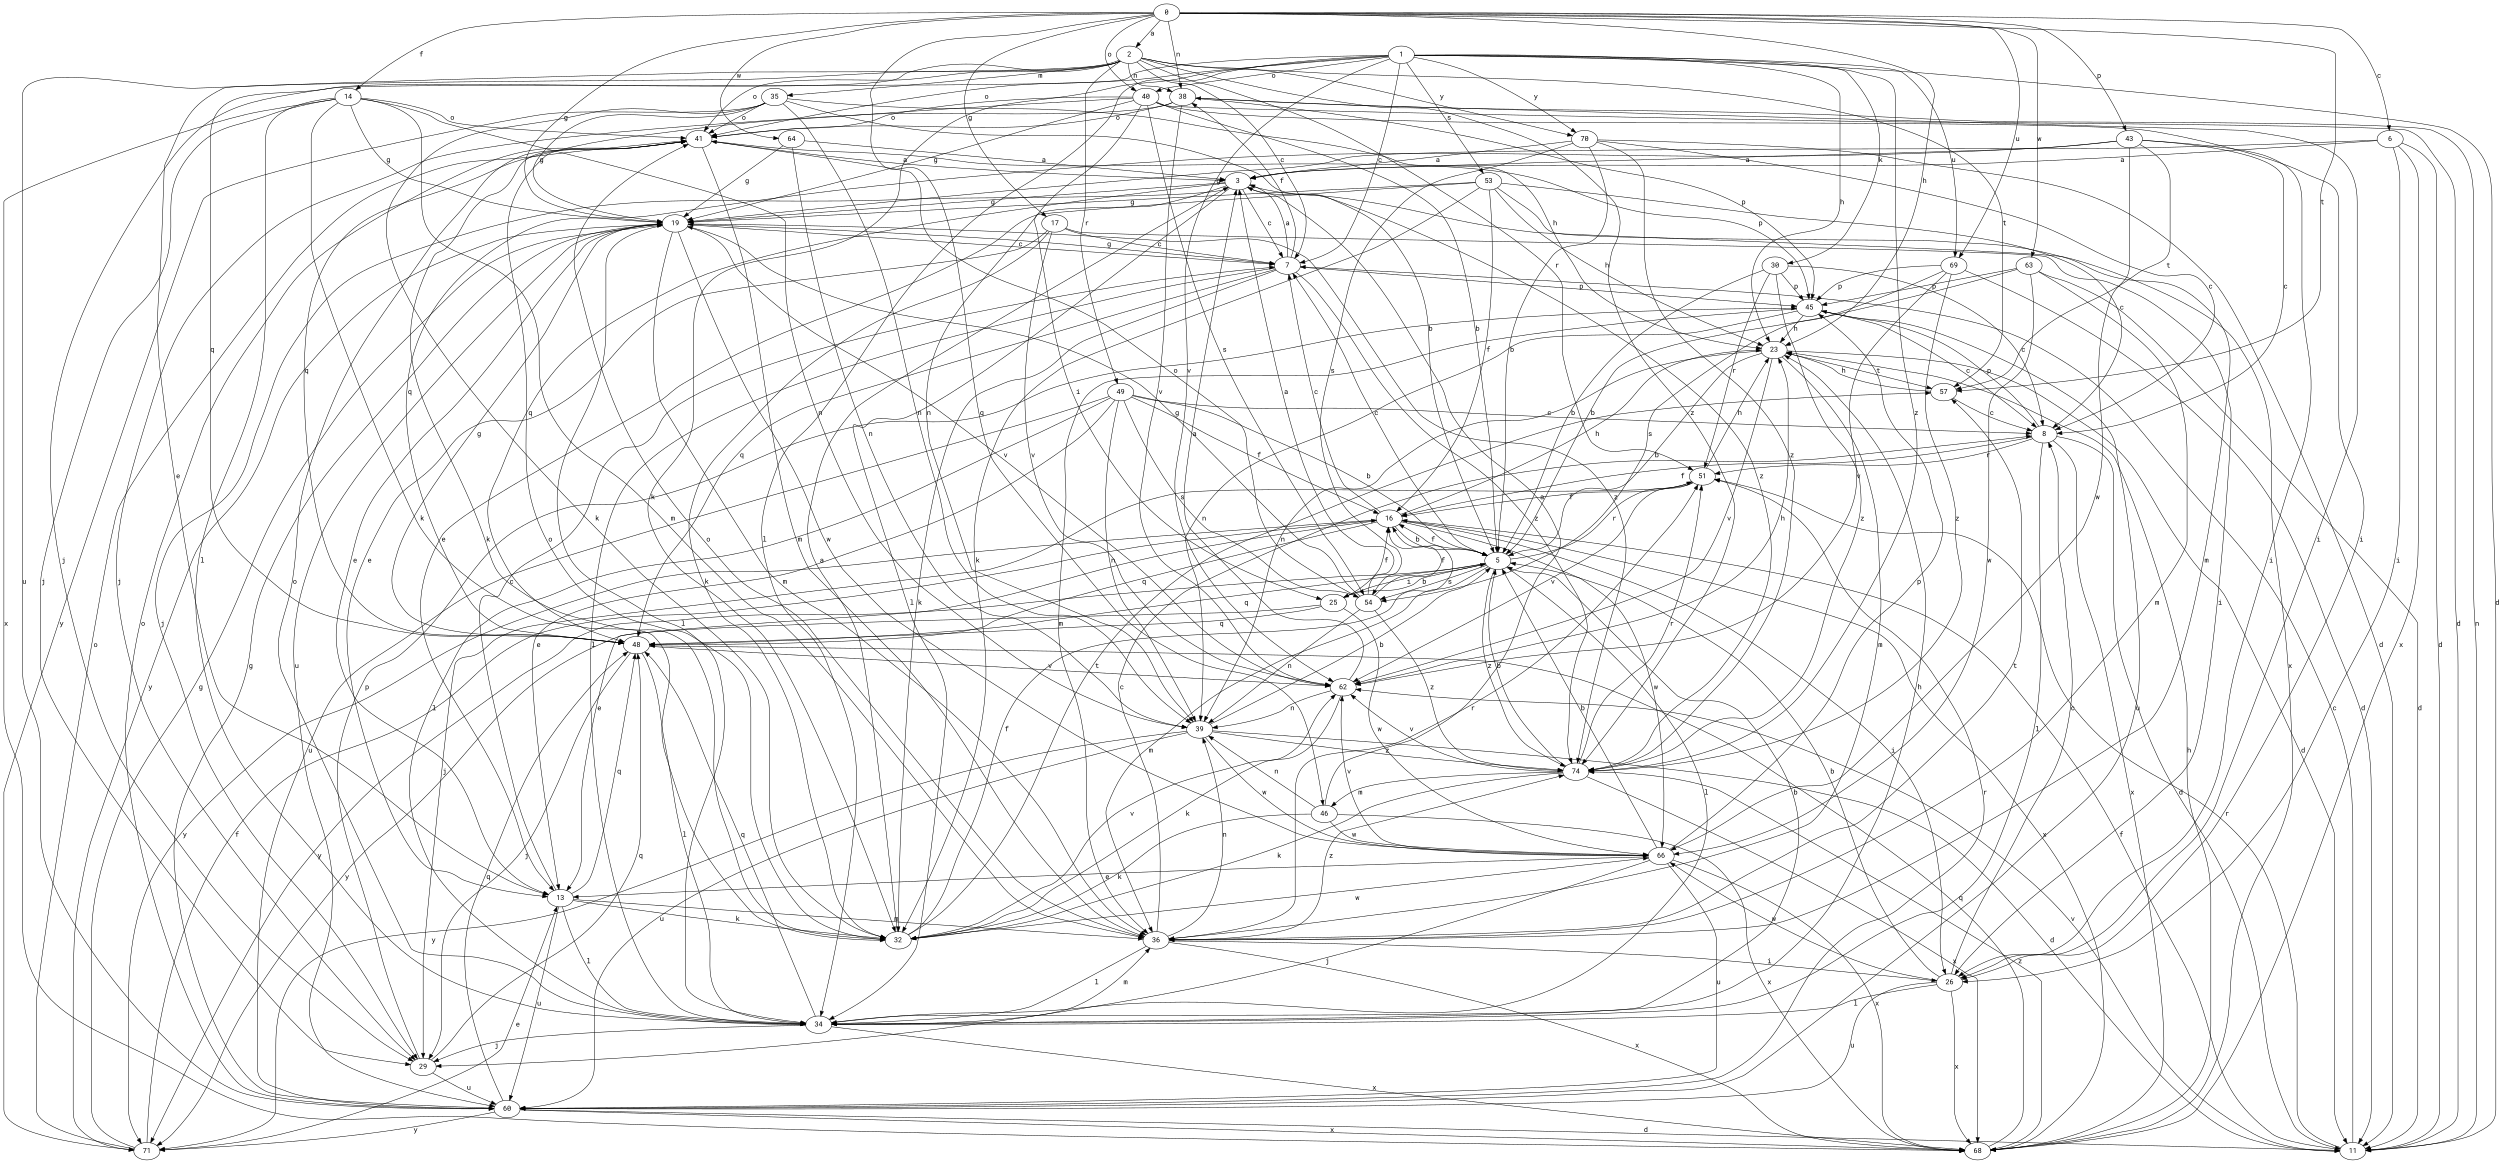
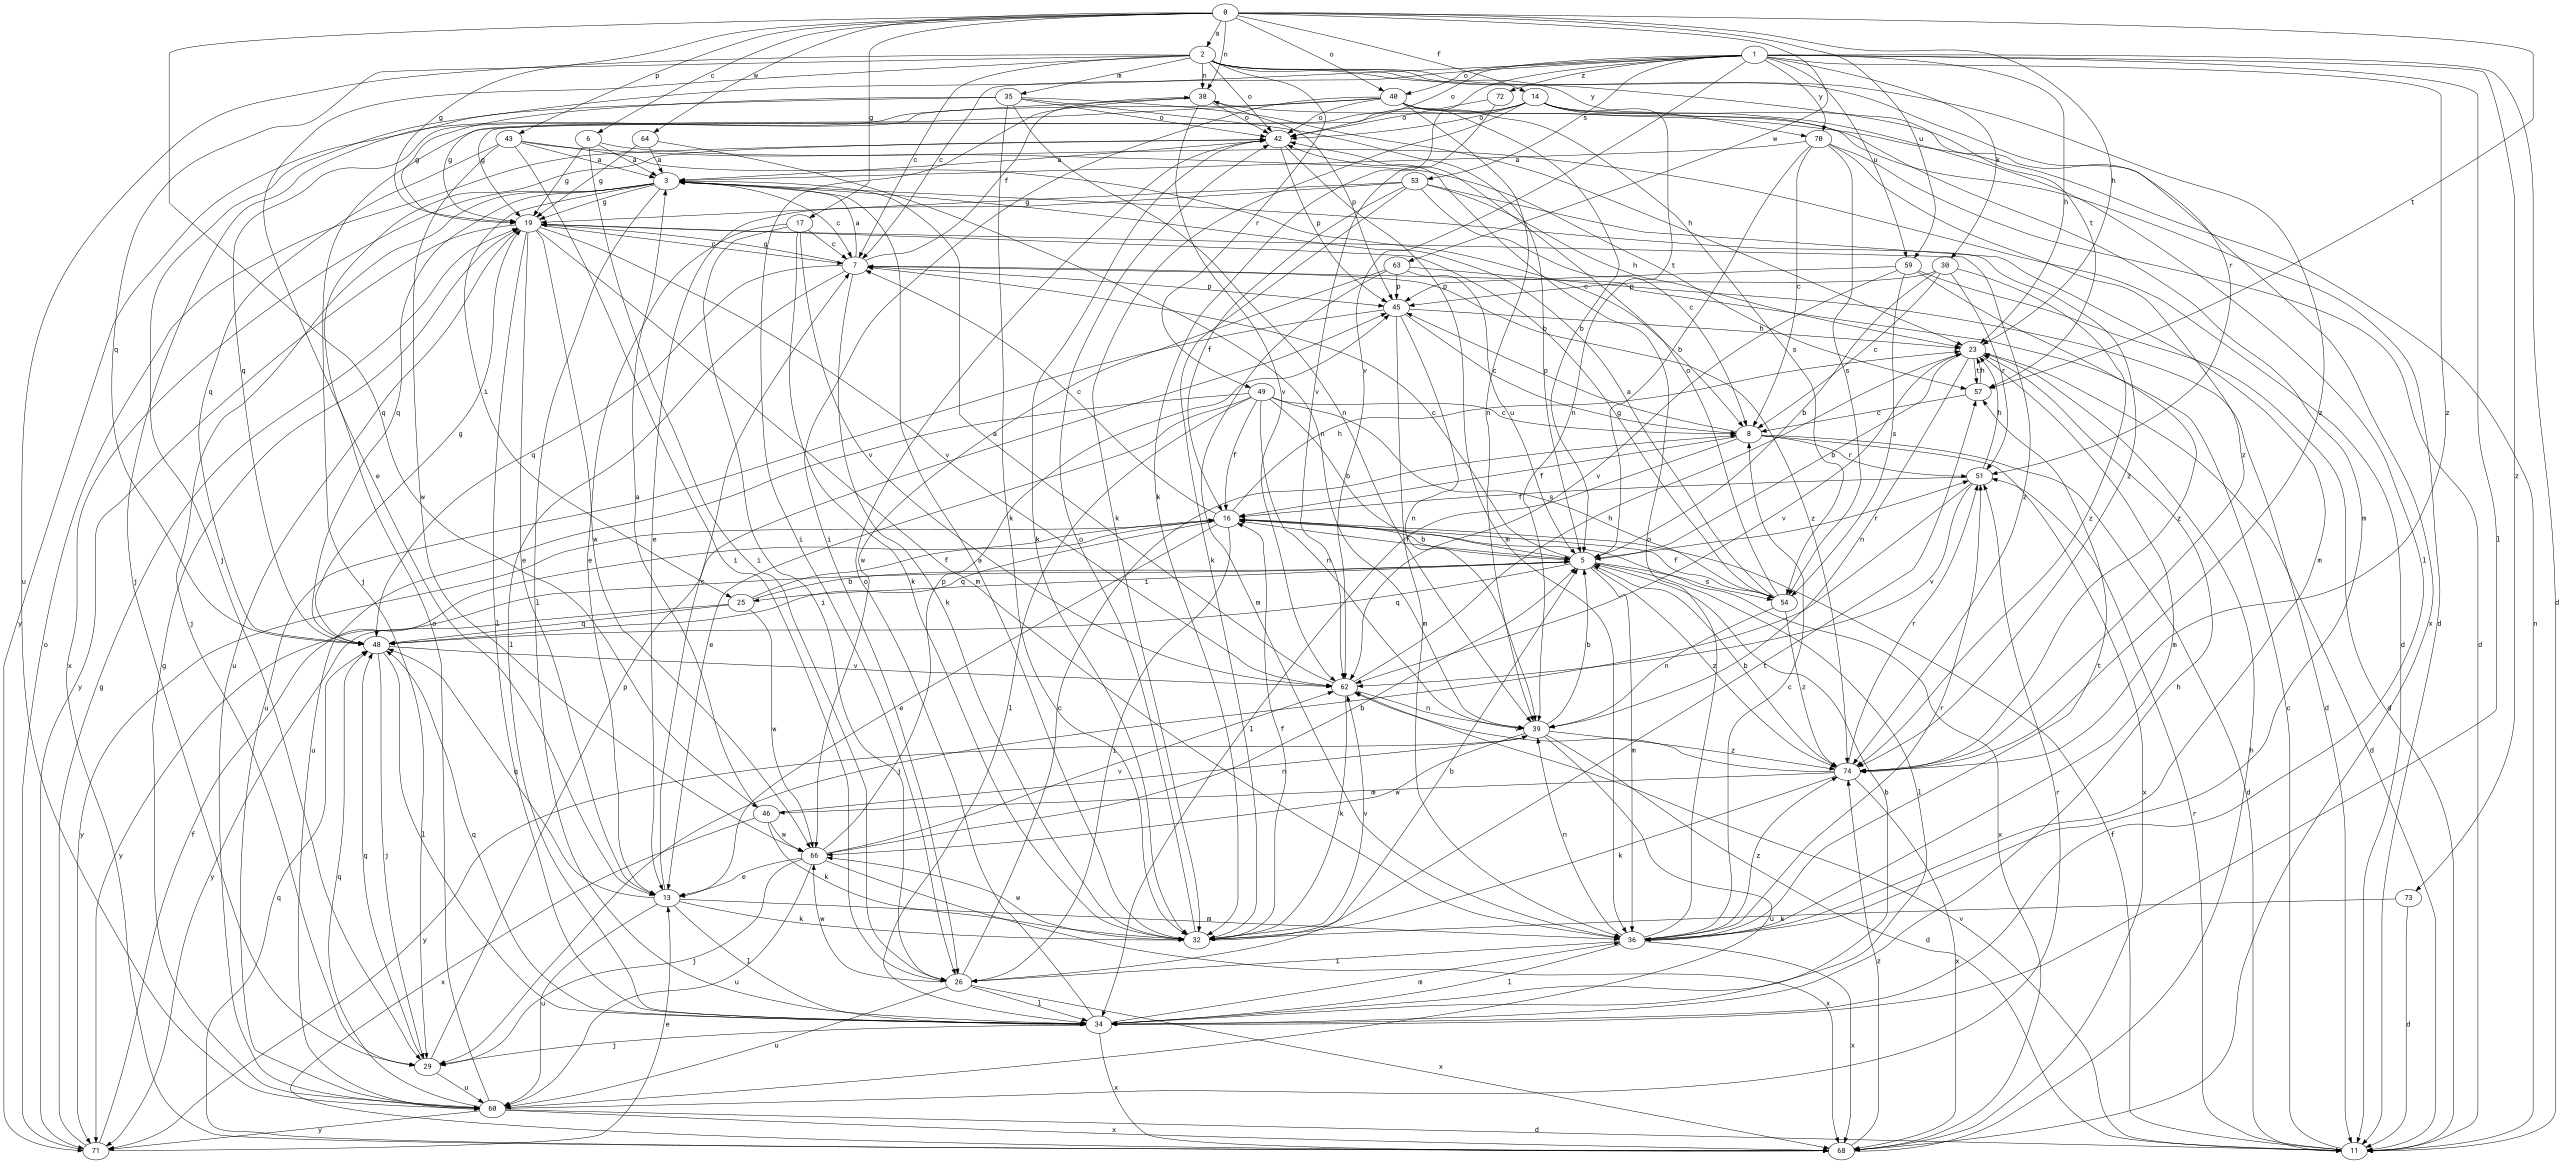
node "72": added
node "41": label "41" -> "42"
node "69": label "69" -> "59"
edge "63" -> "5": label "b" -> "u"
edge "16" -> "66": removed, label "w"
edge "6" -> "68": removed, label "x"
node "73": added
